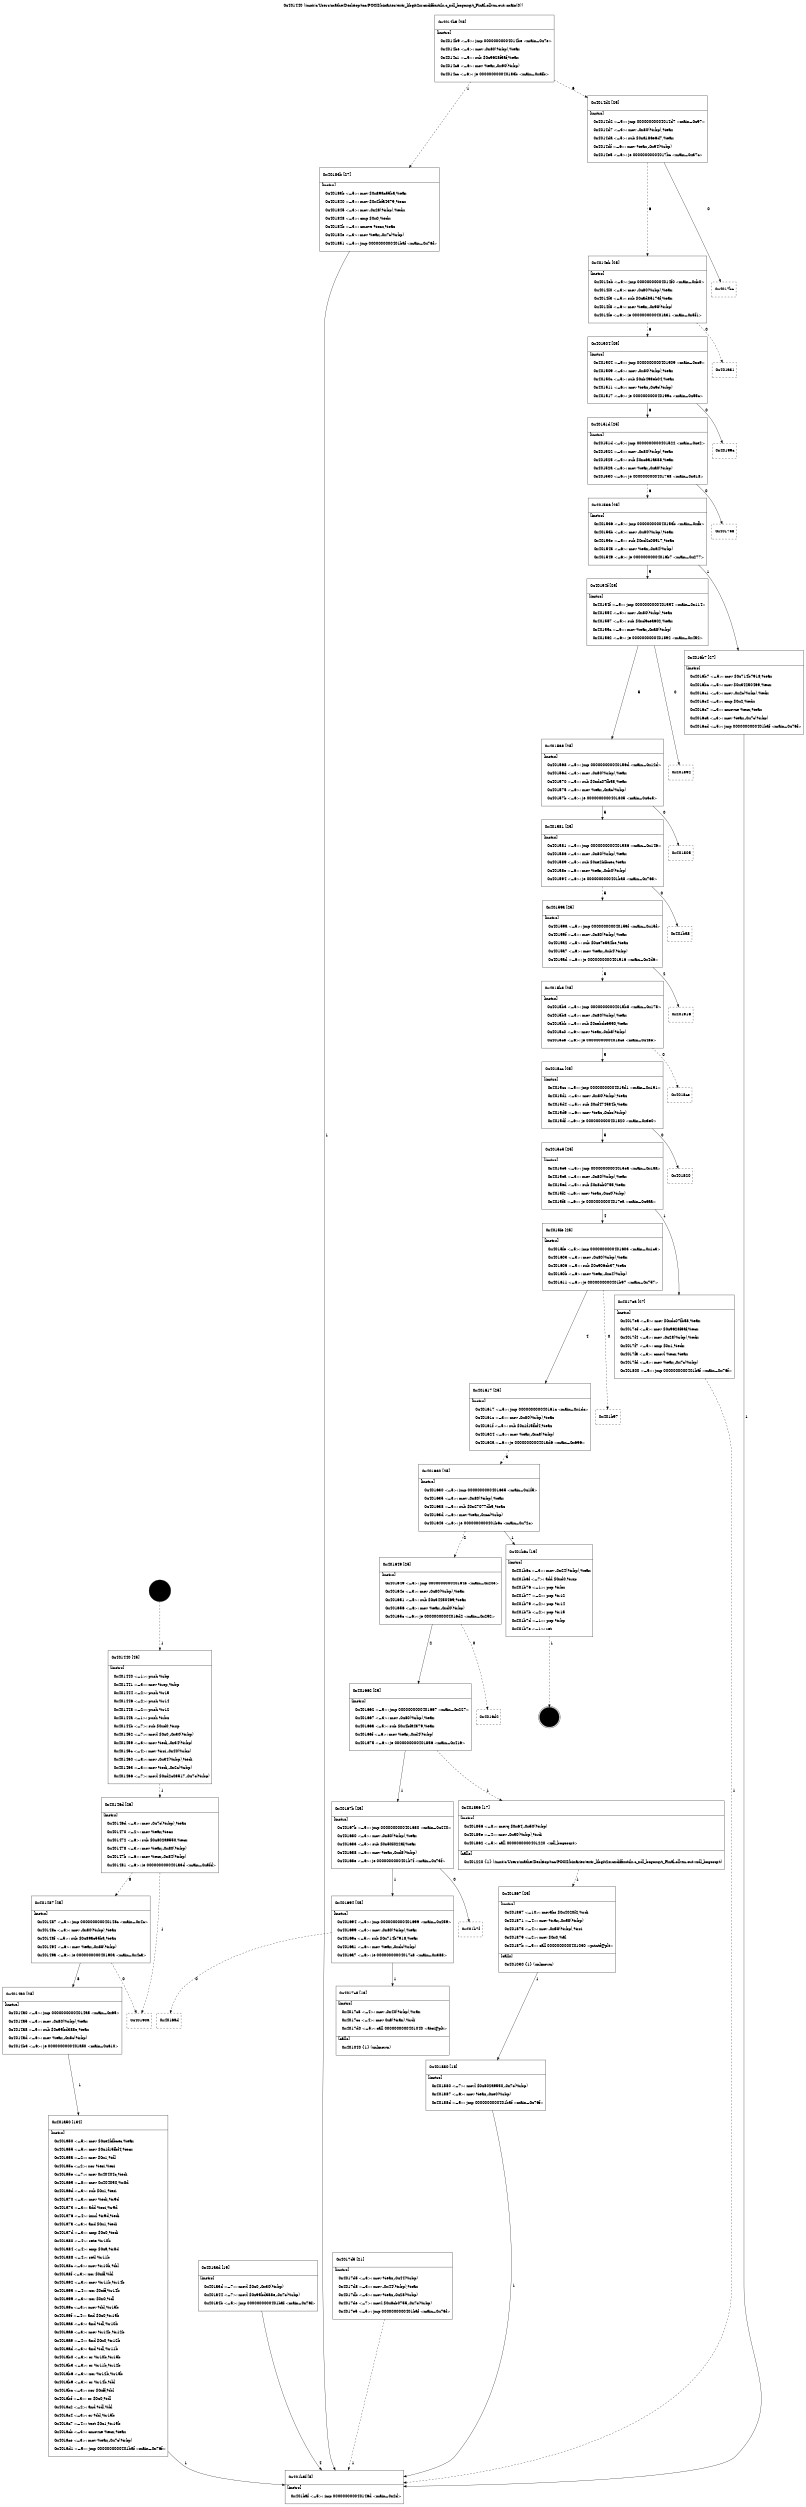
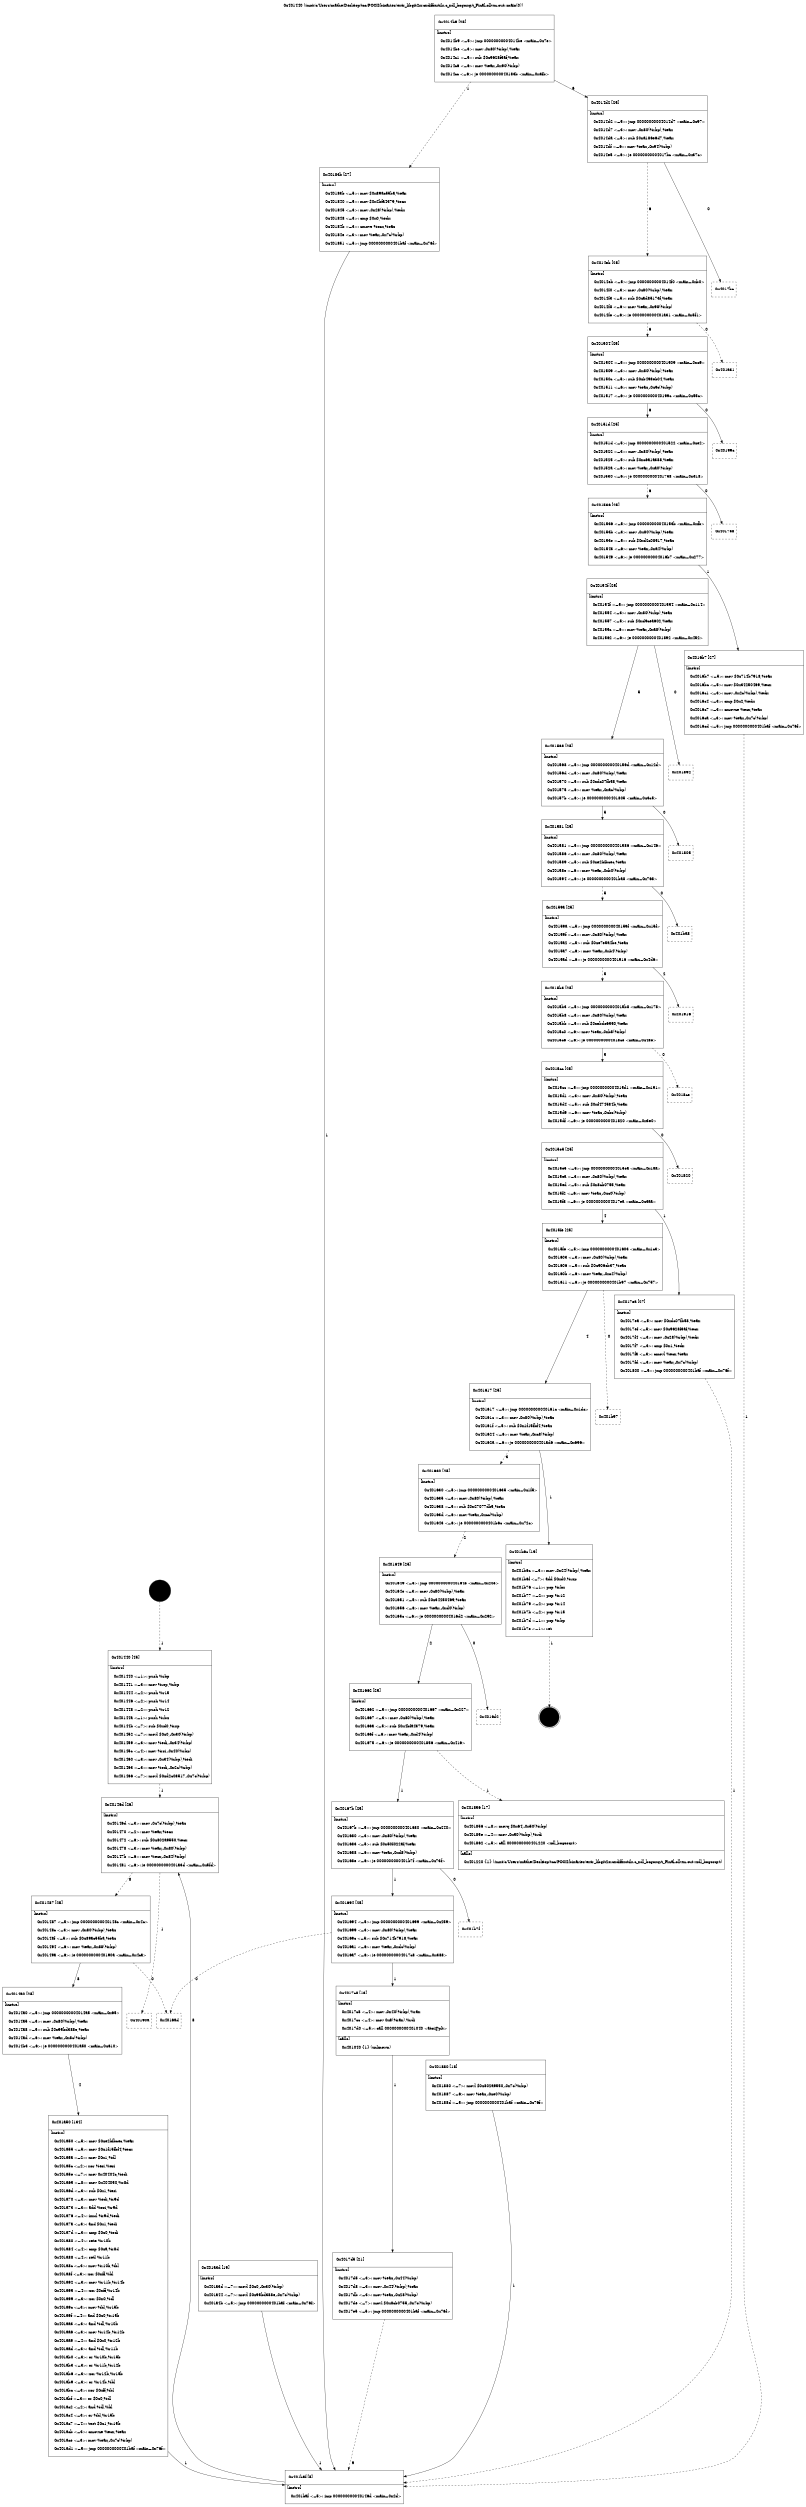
edge "0x4014b9 [25]" -> "0x4014d2 [25]": style dashed -> solid
edge "0x401536 [25]" -> "0x40154f [25]": removed, label "5"
edge "0x4015cc [25]" -> "0x4015e5 [25]": removed, label "5"
edge "0x401630 [25]" -> "0x401b6c [19]": now "0x401617 [25]" -> "0x401b6c [19]"
edge "0x401649 [25]" -> "0x4016d2": style dashed -> solid
edge "0x4016b7 [27]" -> "0x401baf [5]": style solid -> dashed
node "0x401867 [25]": removed
edge "0x401487 [25]" -> "0x40190a": now "0x401487 [25]" -> "0x4016ad"
edge "0x4014a0 [25]" -> "0x401a50 [134]": label " 1" -> " 4"
edge "0x4017c8 [13]" -> "0x4017d5 [21]": added, label "1"
edge "0x401baf [5]" -> "0x40146d [26]": added, label "8"
edge "0x401a3d [19]" -> "0x401baf [5]": label " 4" -> " 1"
edge "0x4017d5 [21]" -> "0x401baf [5]": label " 1" -> " 9"
